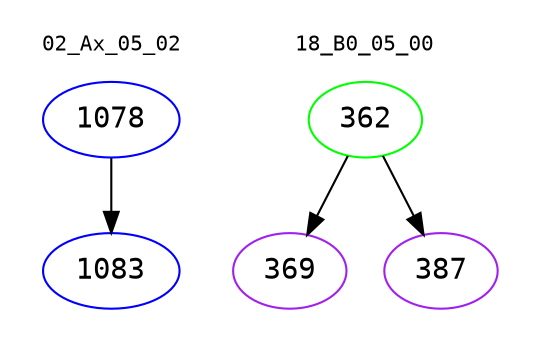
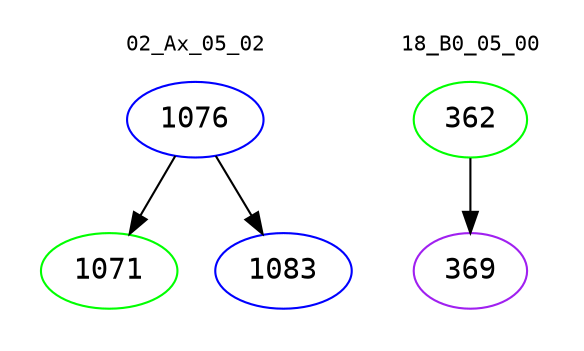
node "1078": label "1078" -> "1076"
node "1071": added
node "387": removed
